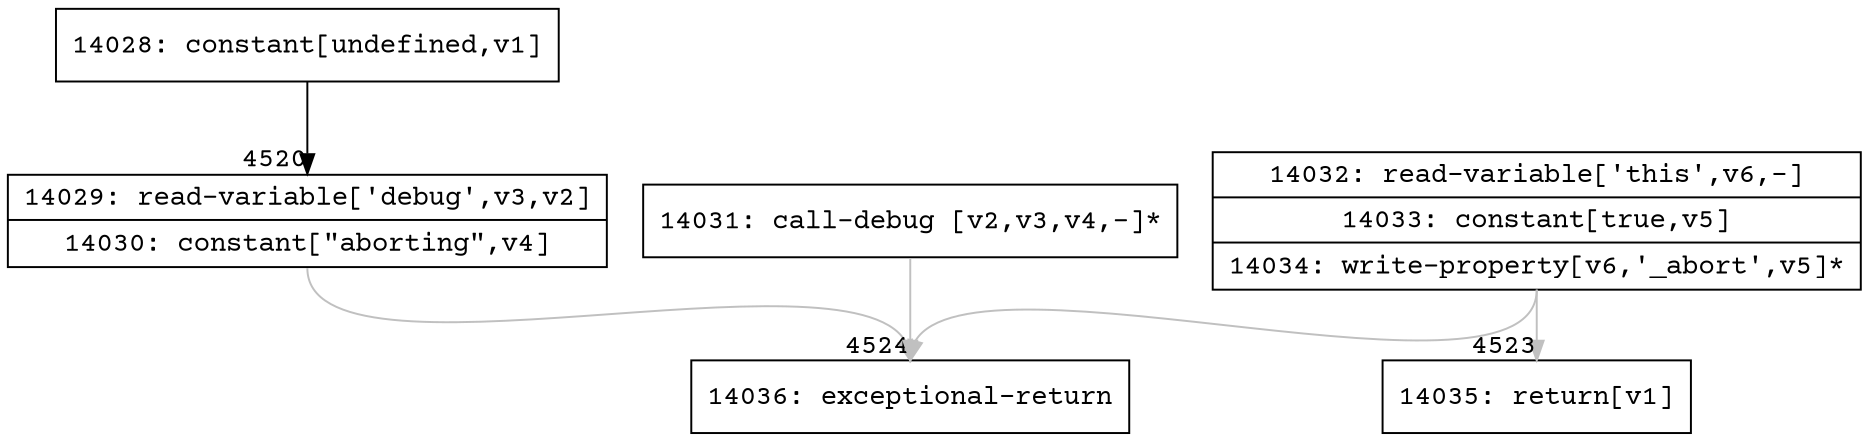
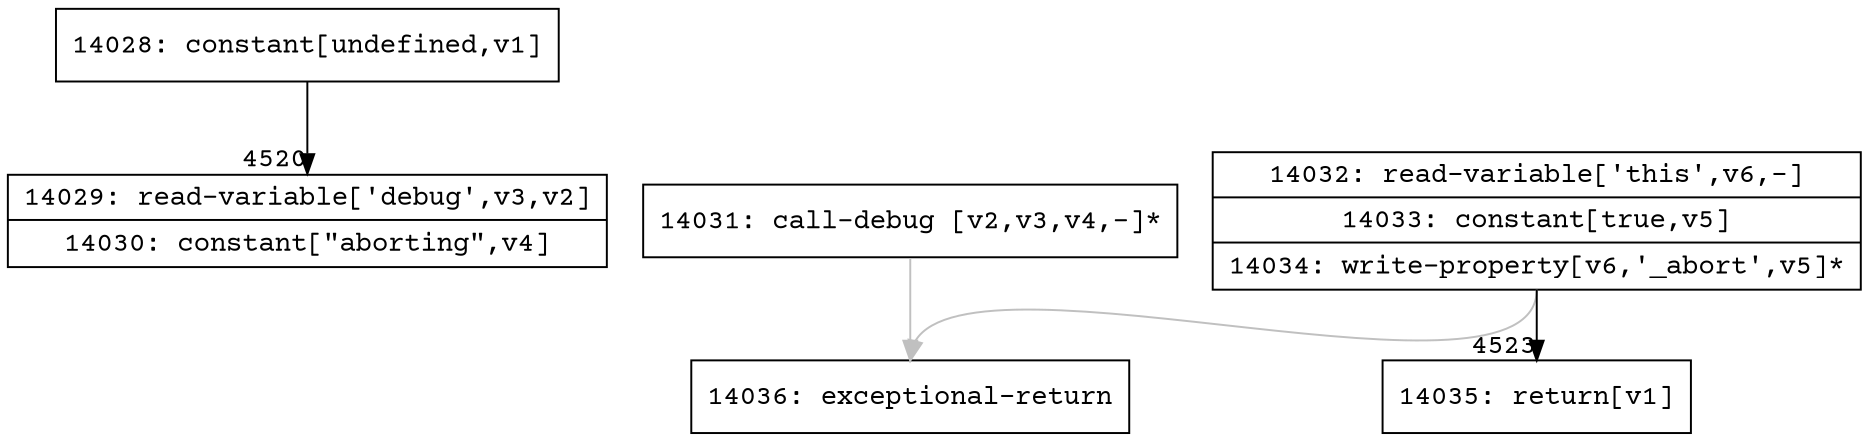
edge "14029: read-variable['debug',v3,v2]" -> "14036: exceptional-return": removed
edge "14032: read-variable['this',v6,-]" -> "14035: return[v1]": color gray -> black
